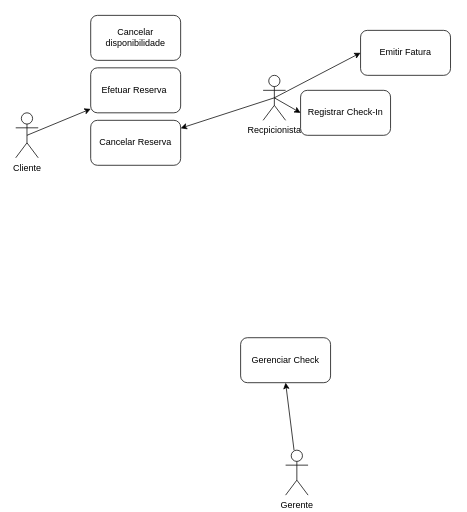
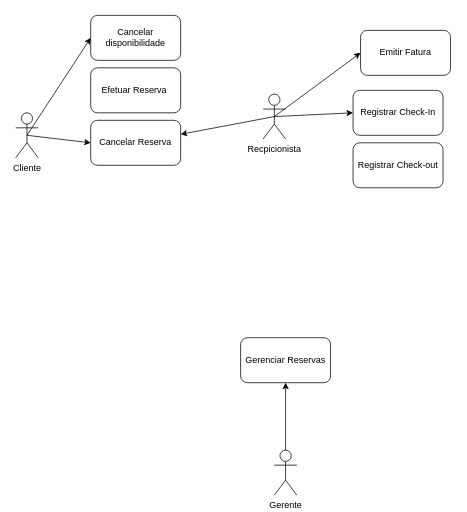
edge "Cliente" -> "Cancelar disponibilidade": added
node "Recpicionista": moved (274, 98) -> (274, 117)
node "Registrar Check-In": moved (345, 113) -> (398, 113)
edge "Cliente" -> "Efetuar Reserva": removed
edge "Cliente" -> "Cancelar Reserva": added
node "Registrar Check-out": added
node "Gerenciar Check": label "Gerenciar Check" -> "Gerenciar Reservas"
node "Gerente": moved (297, 473) -> (285, 473)
